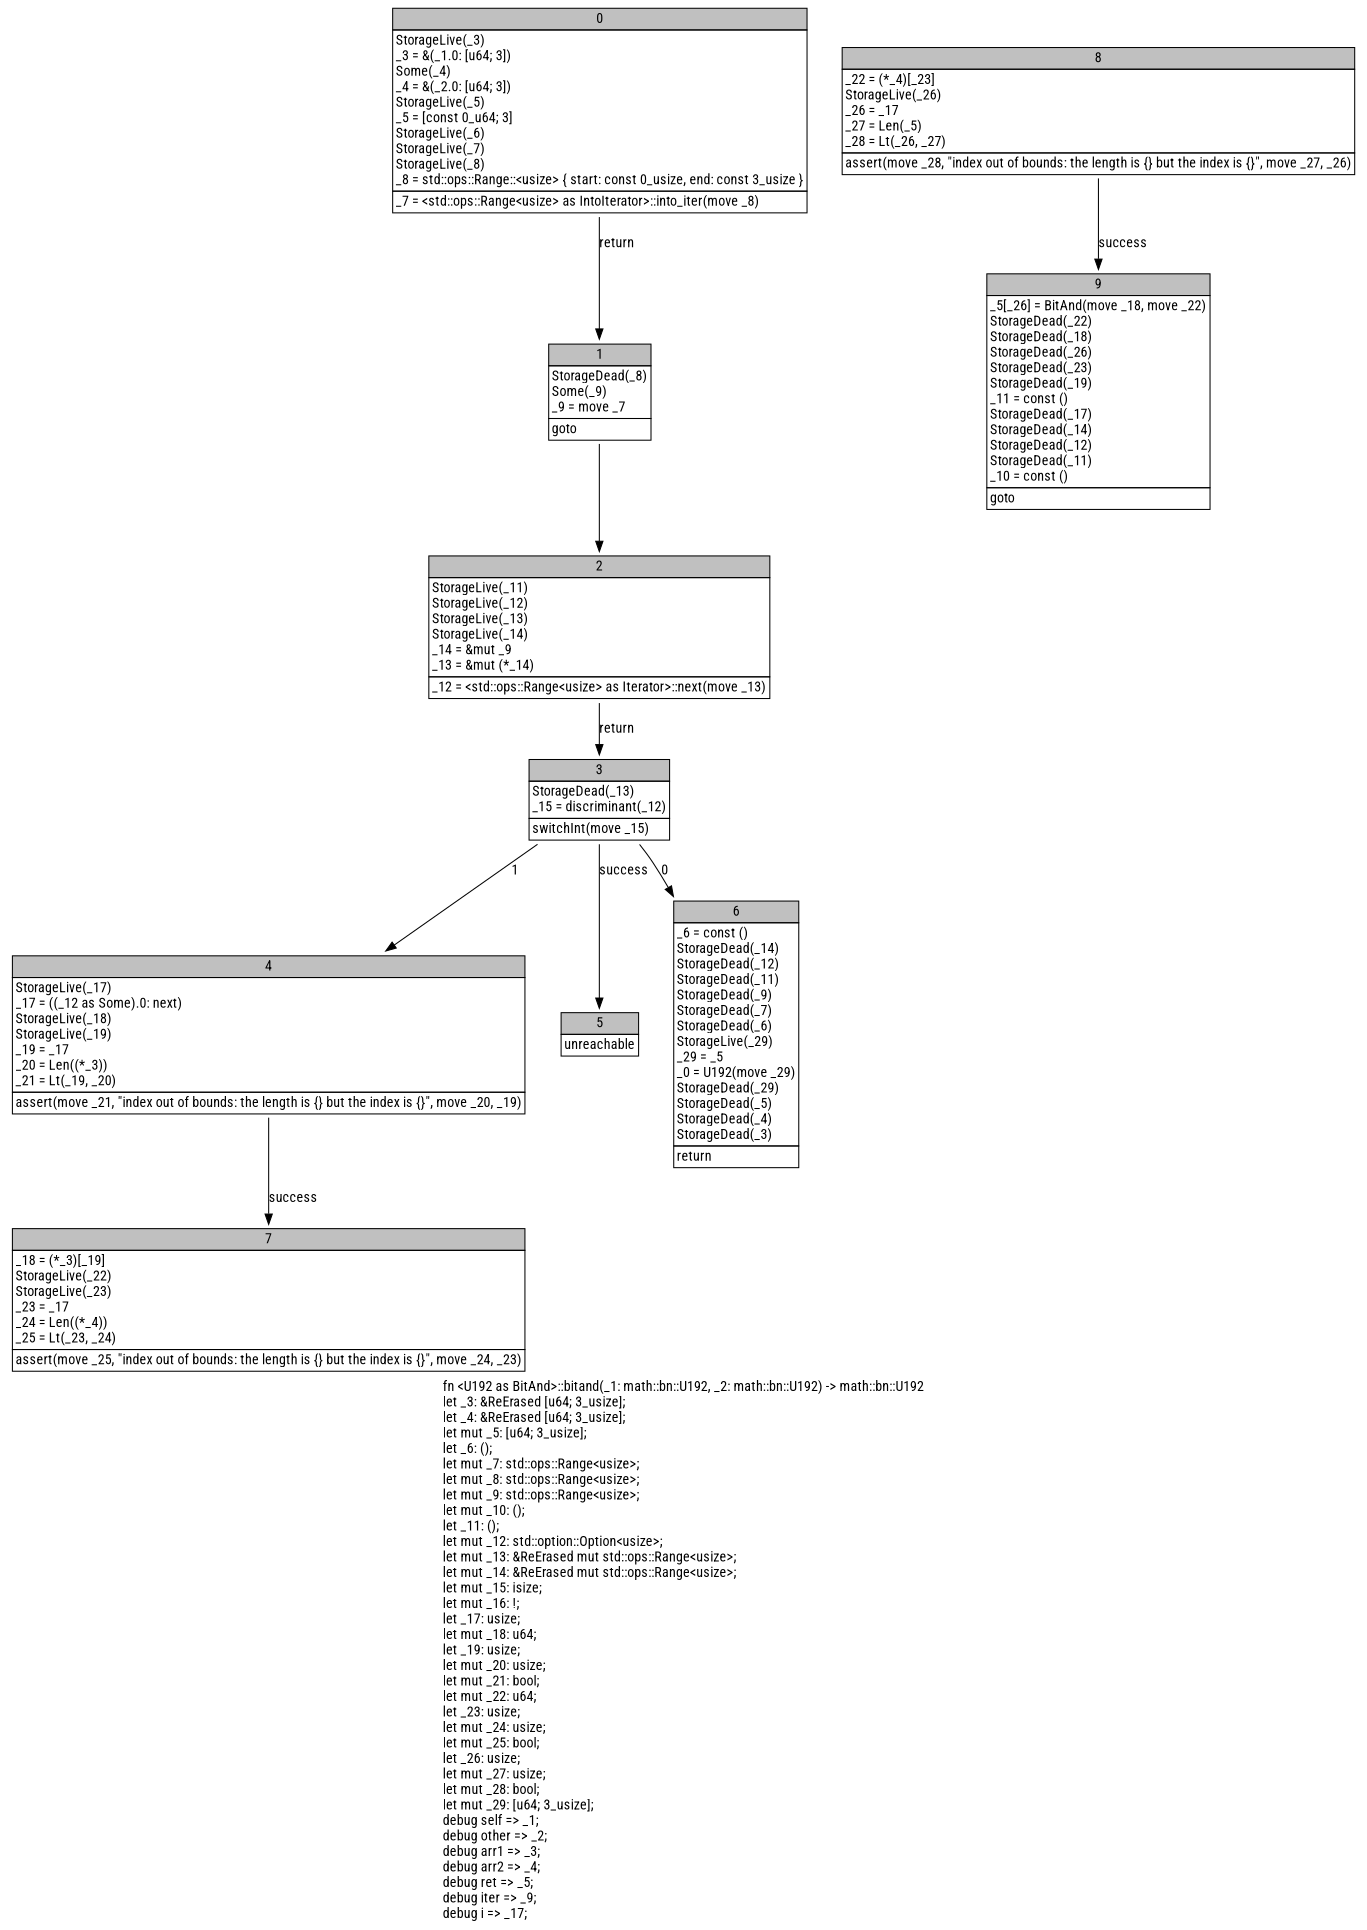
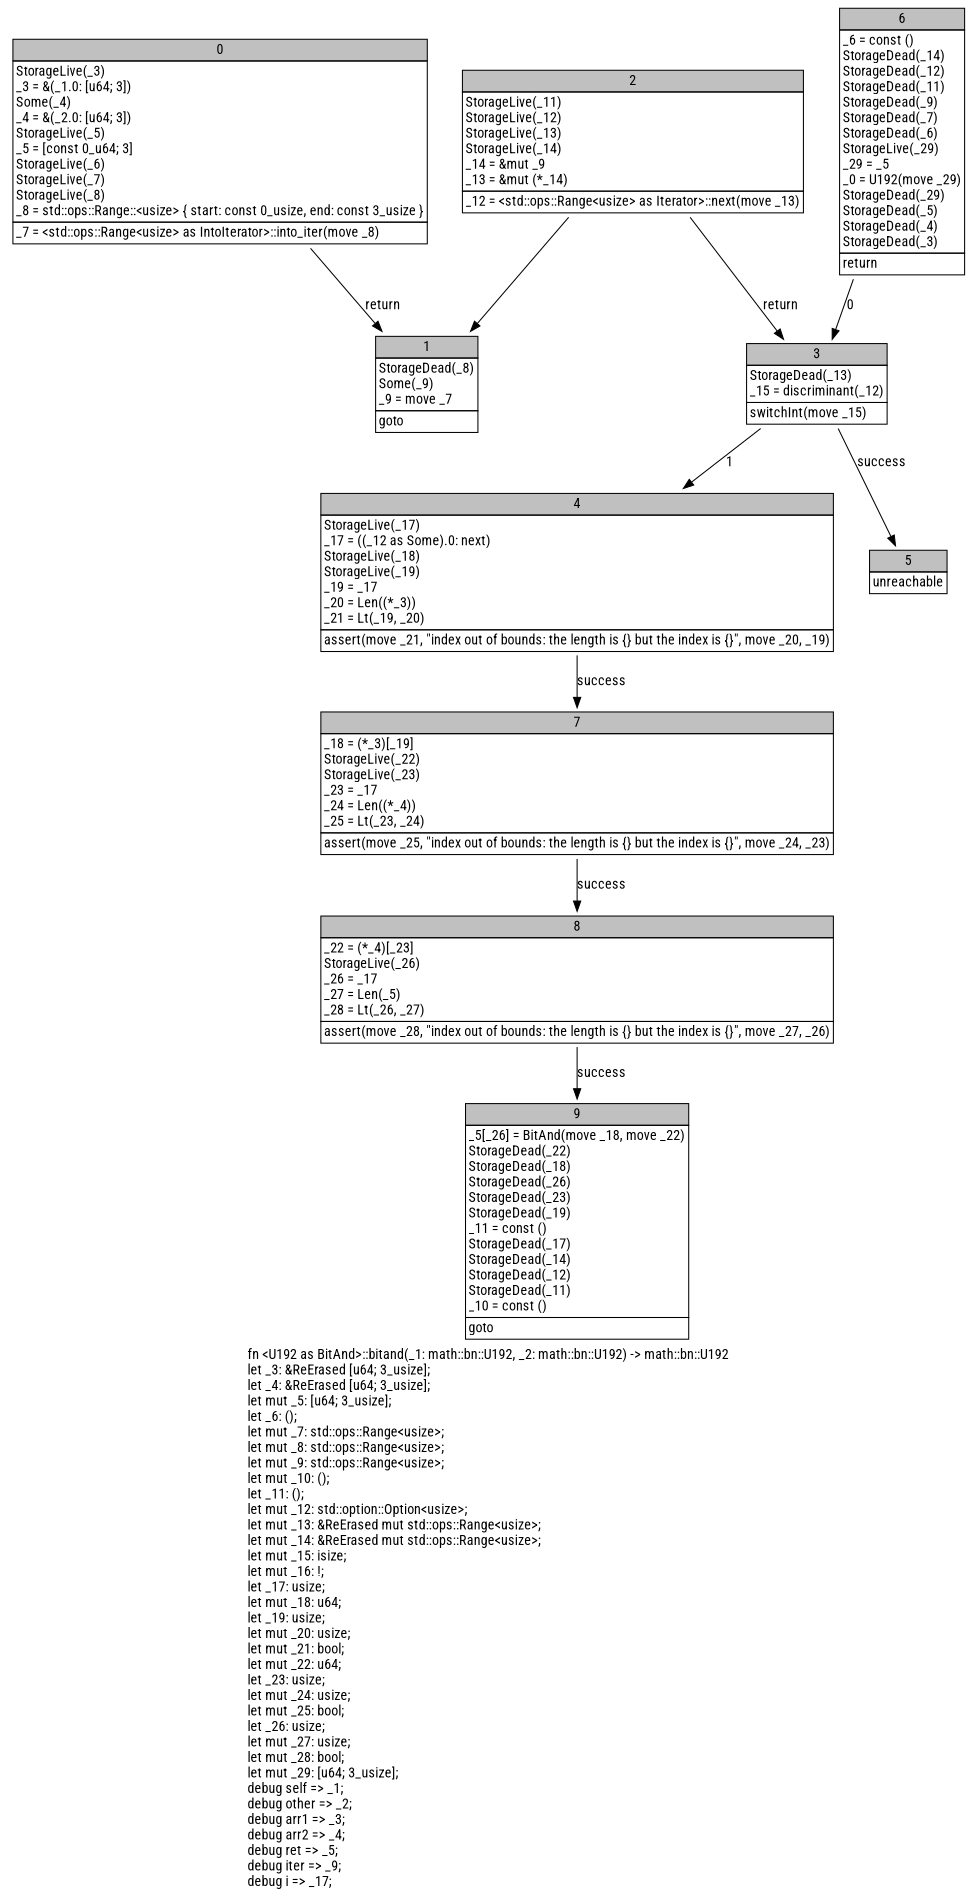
edge "1" -> "2": reversed
edge "3" -> "6": reversed
edge "7" -> "8": added, label "success"
